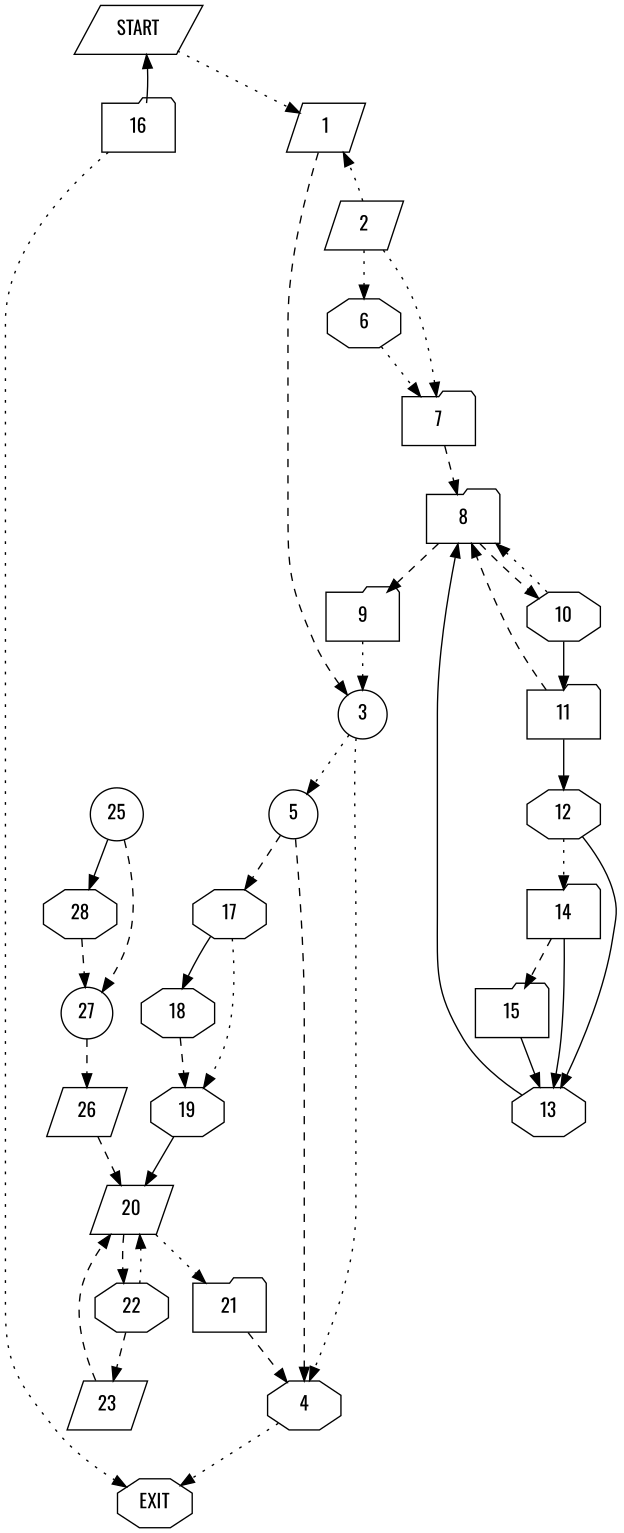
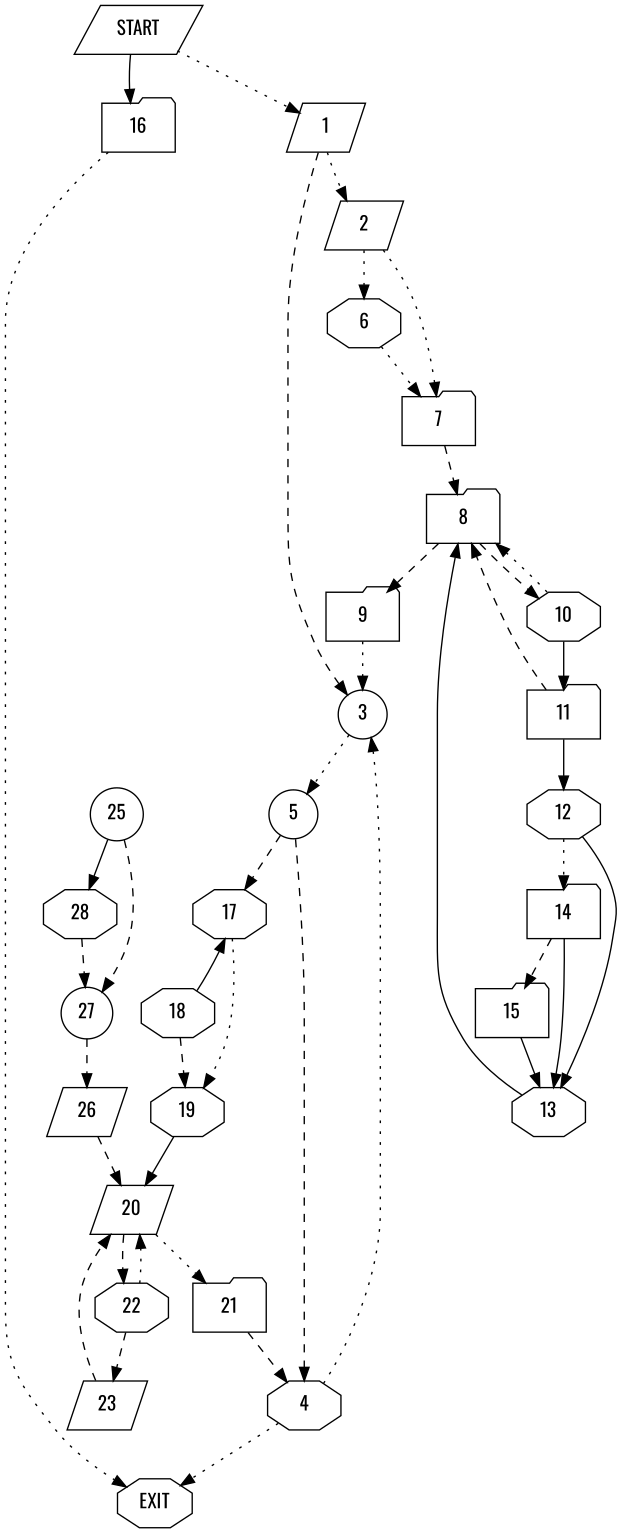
edge "16" -> "START": reversed
edge "2" -> "1": reversed
edge "17" -> "18": reversed
edge "3" -> "4": reversed
